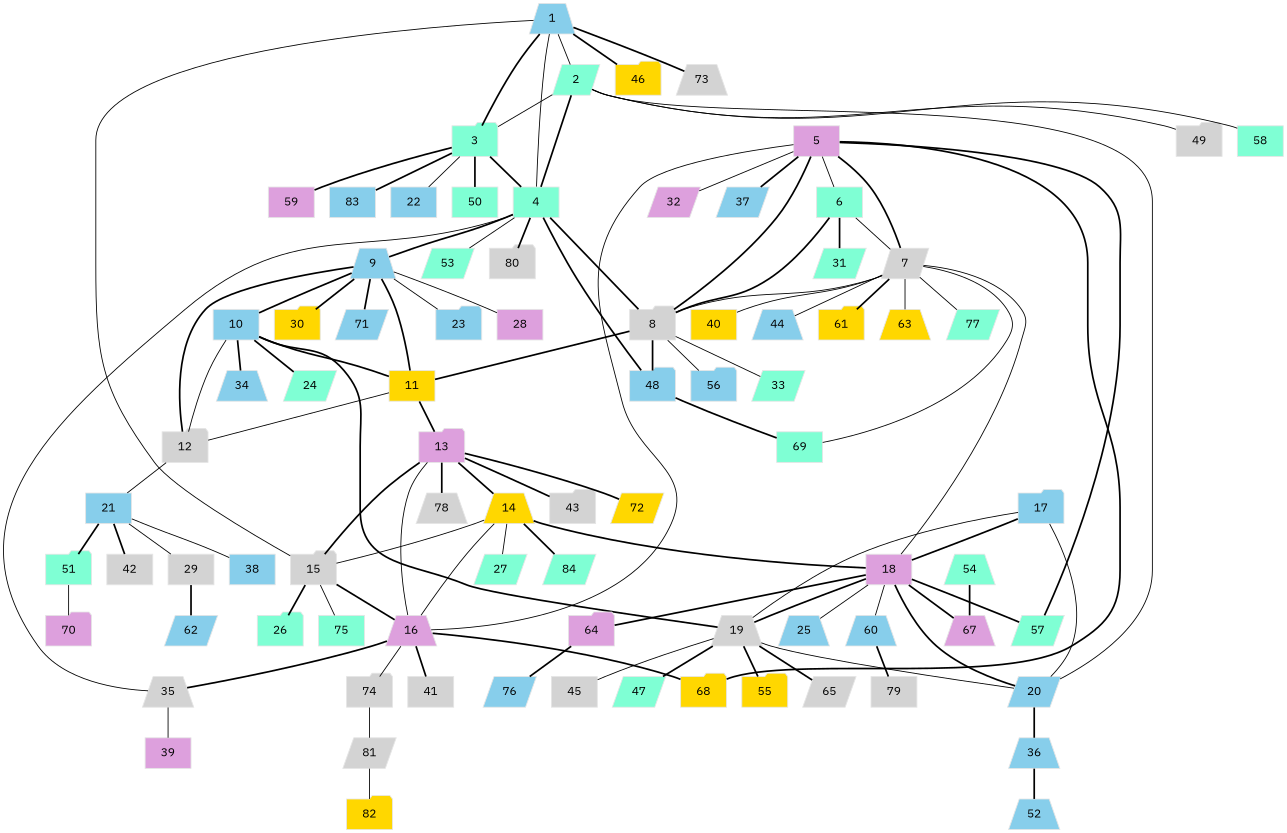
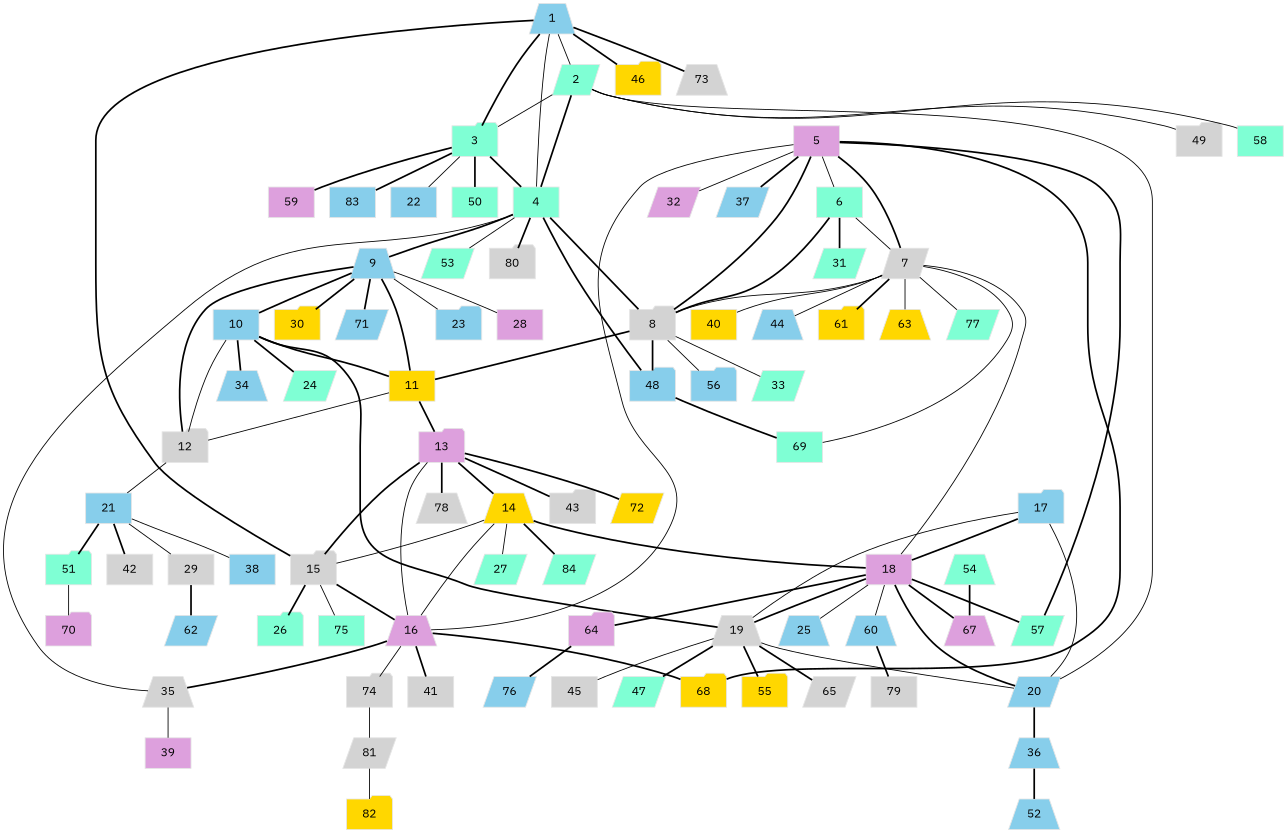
edge "1" -- "15": style solid -> bold
